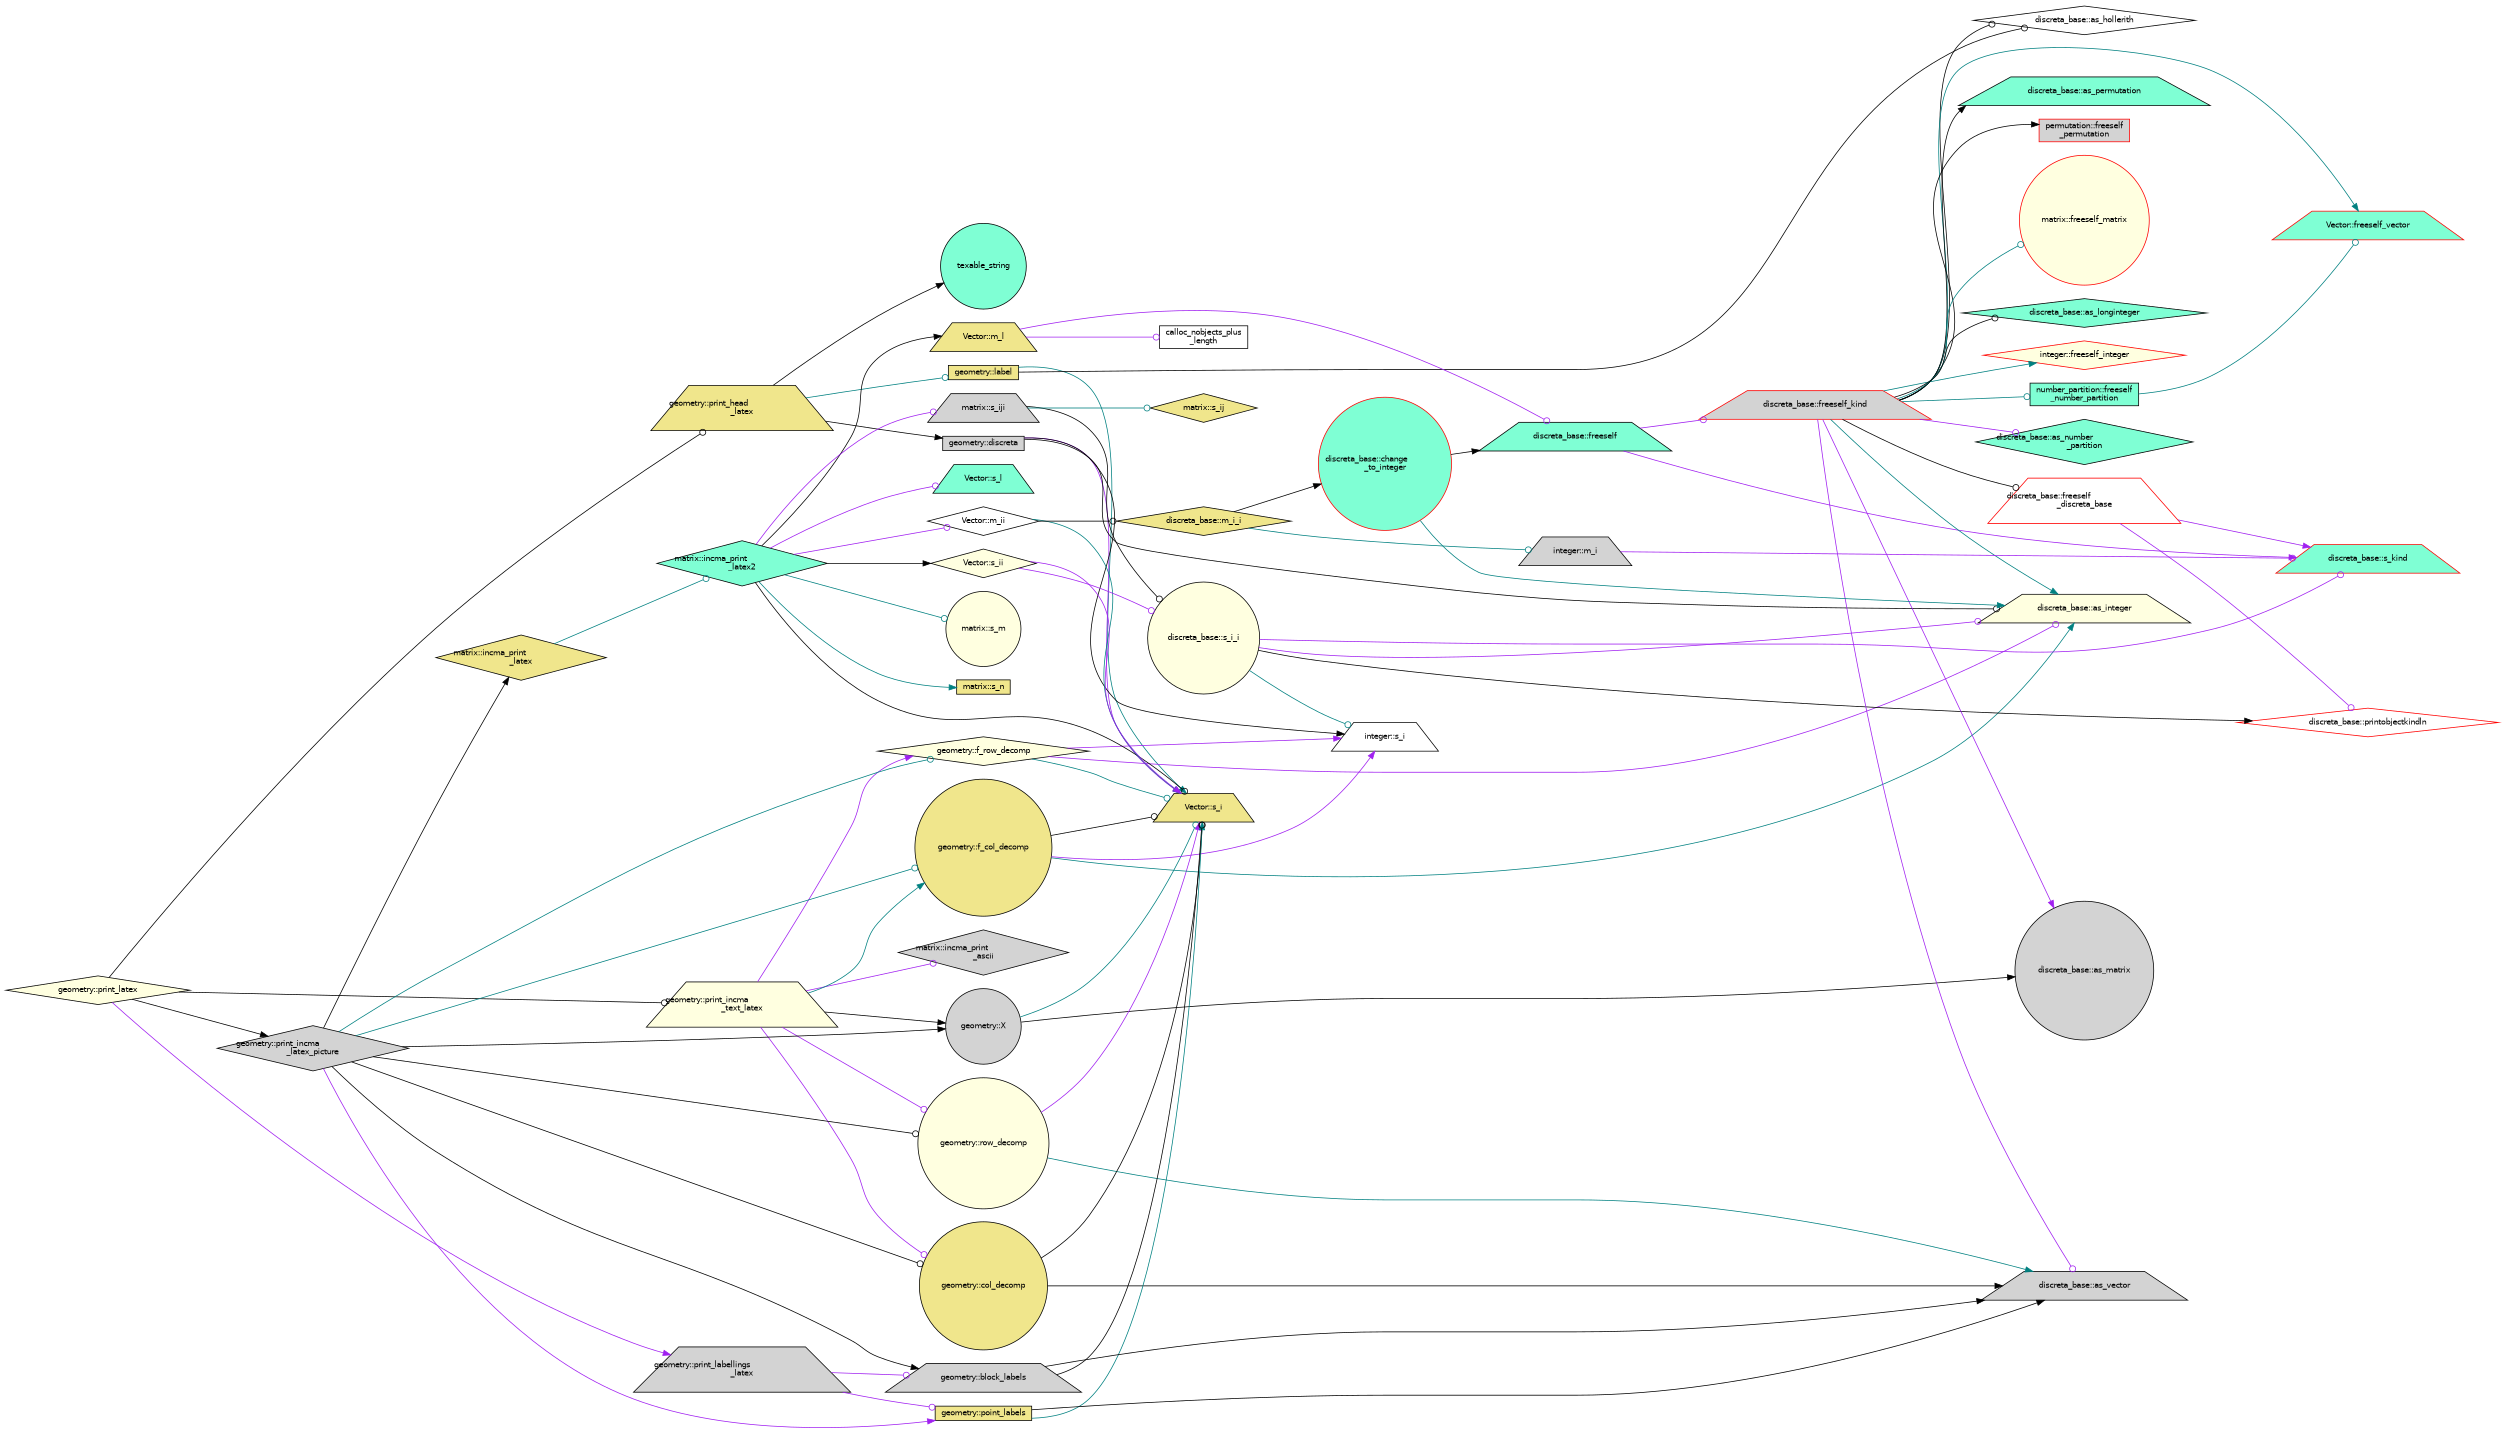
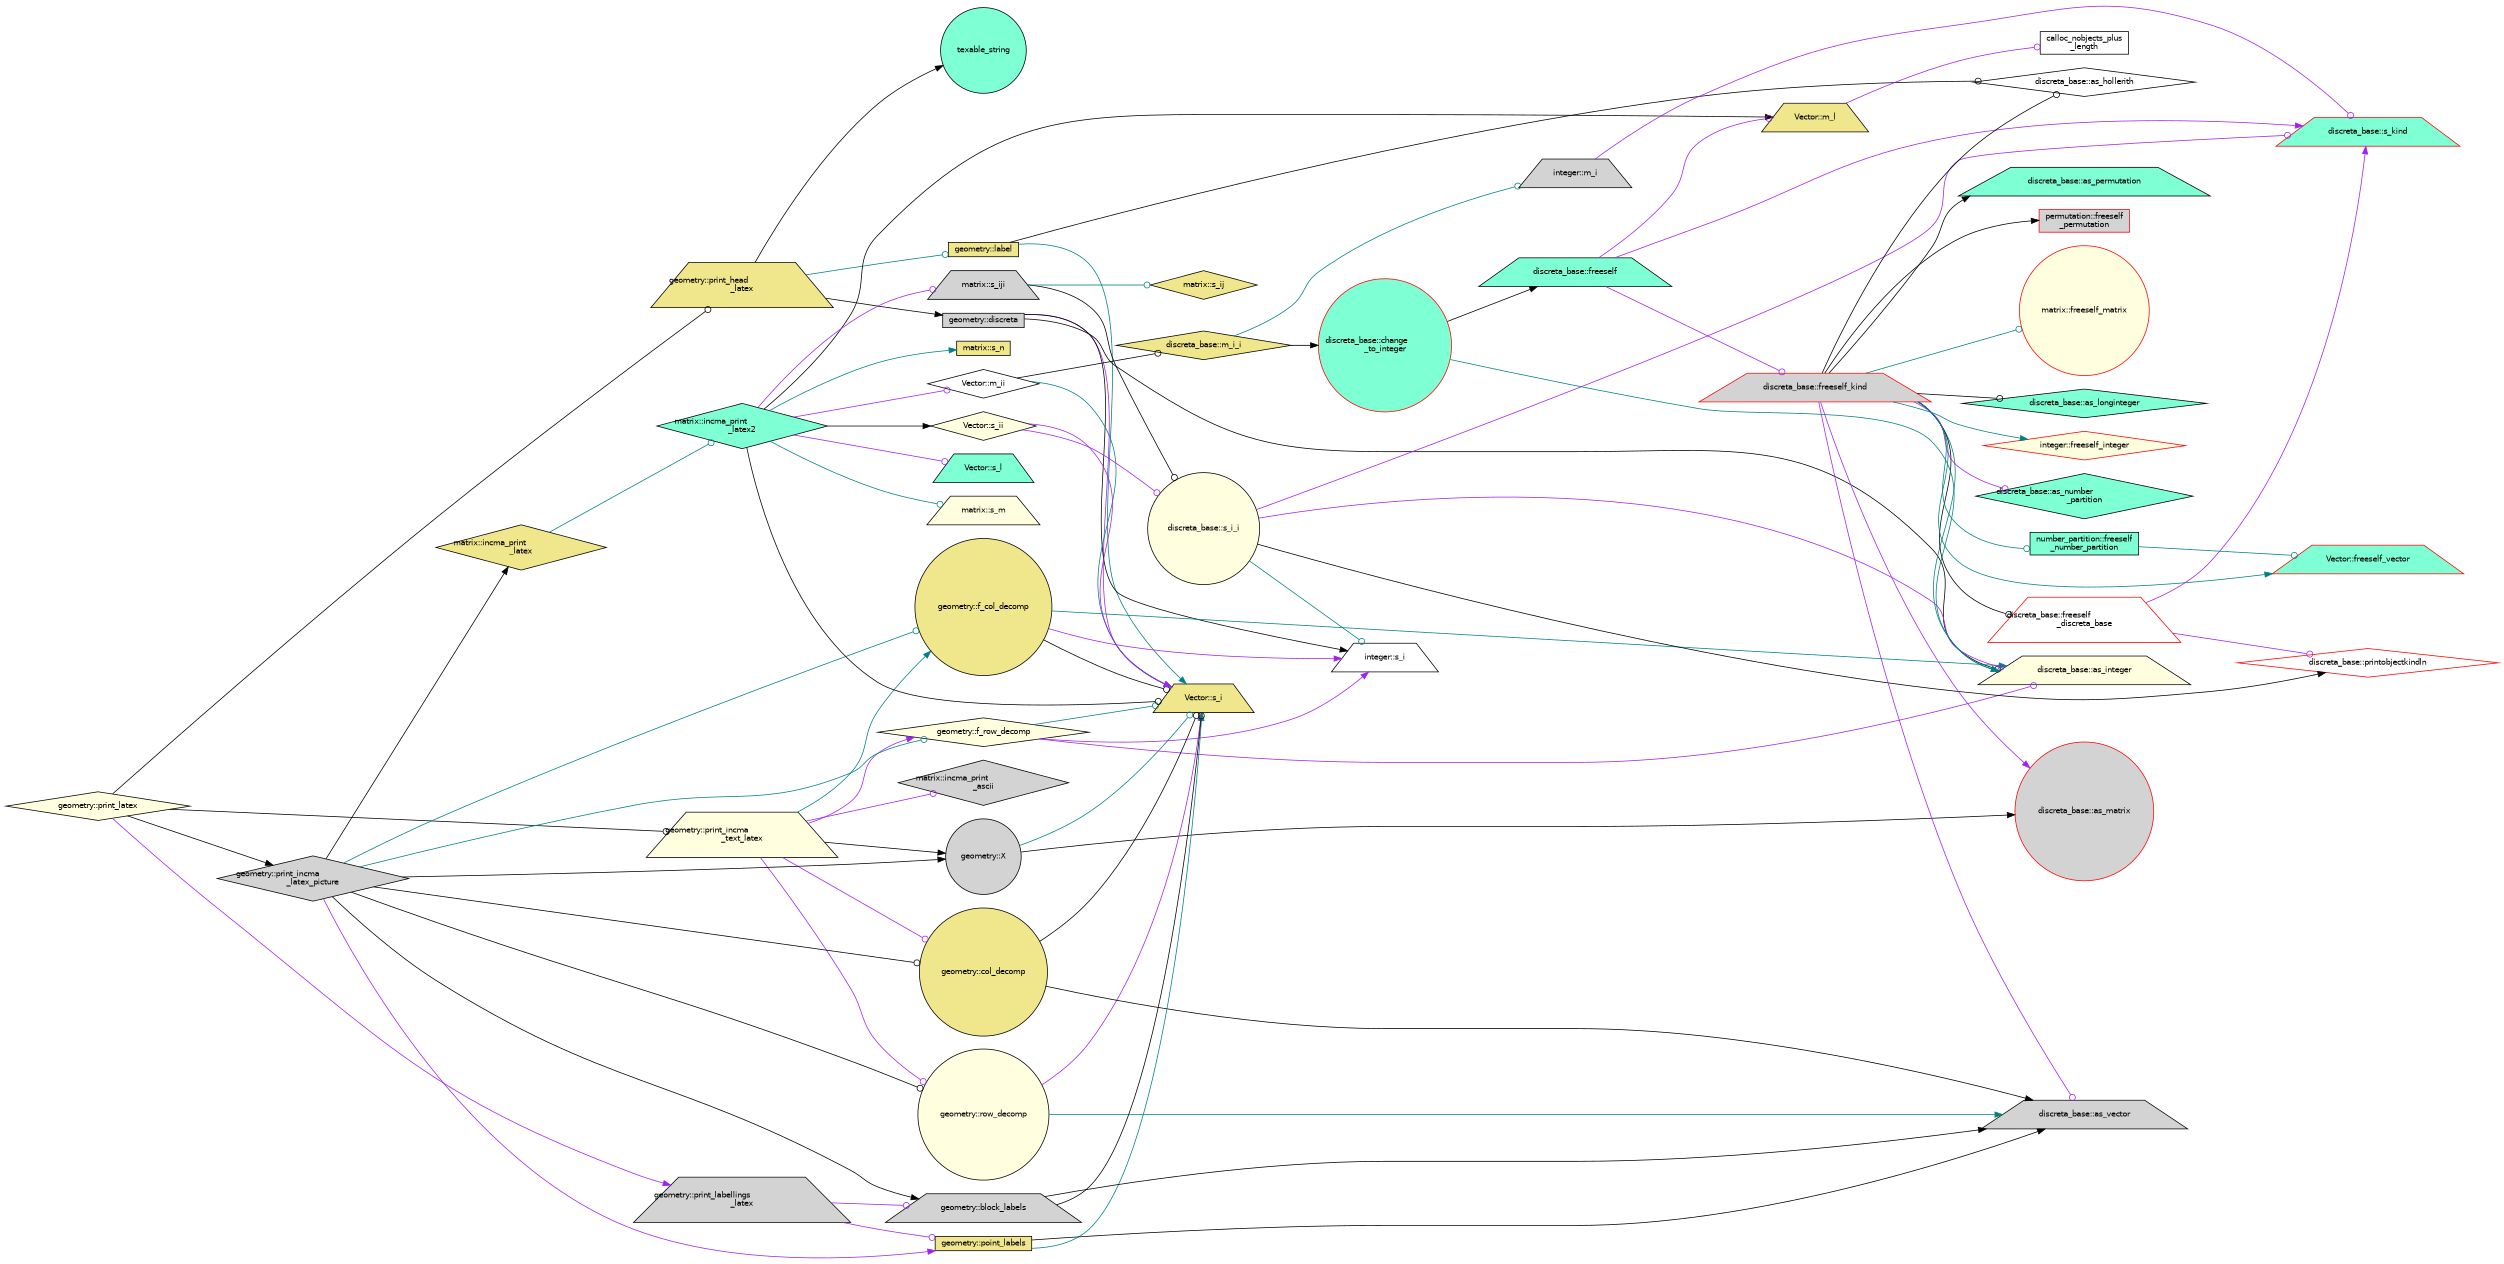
edge "Vector::m_l" -> "discreta_base::freeself": reversed
node "matrix::s_m": shape circle -> trapezium
node "discreta_base::as_matrix": color black -> red
